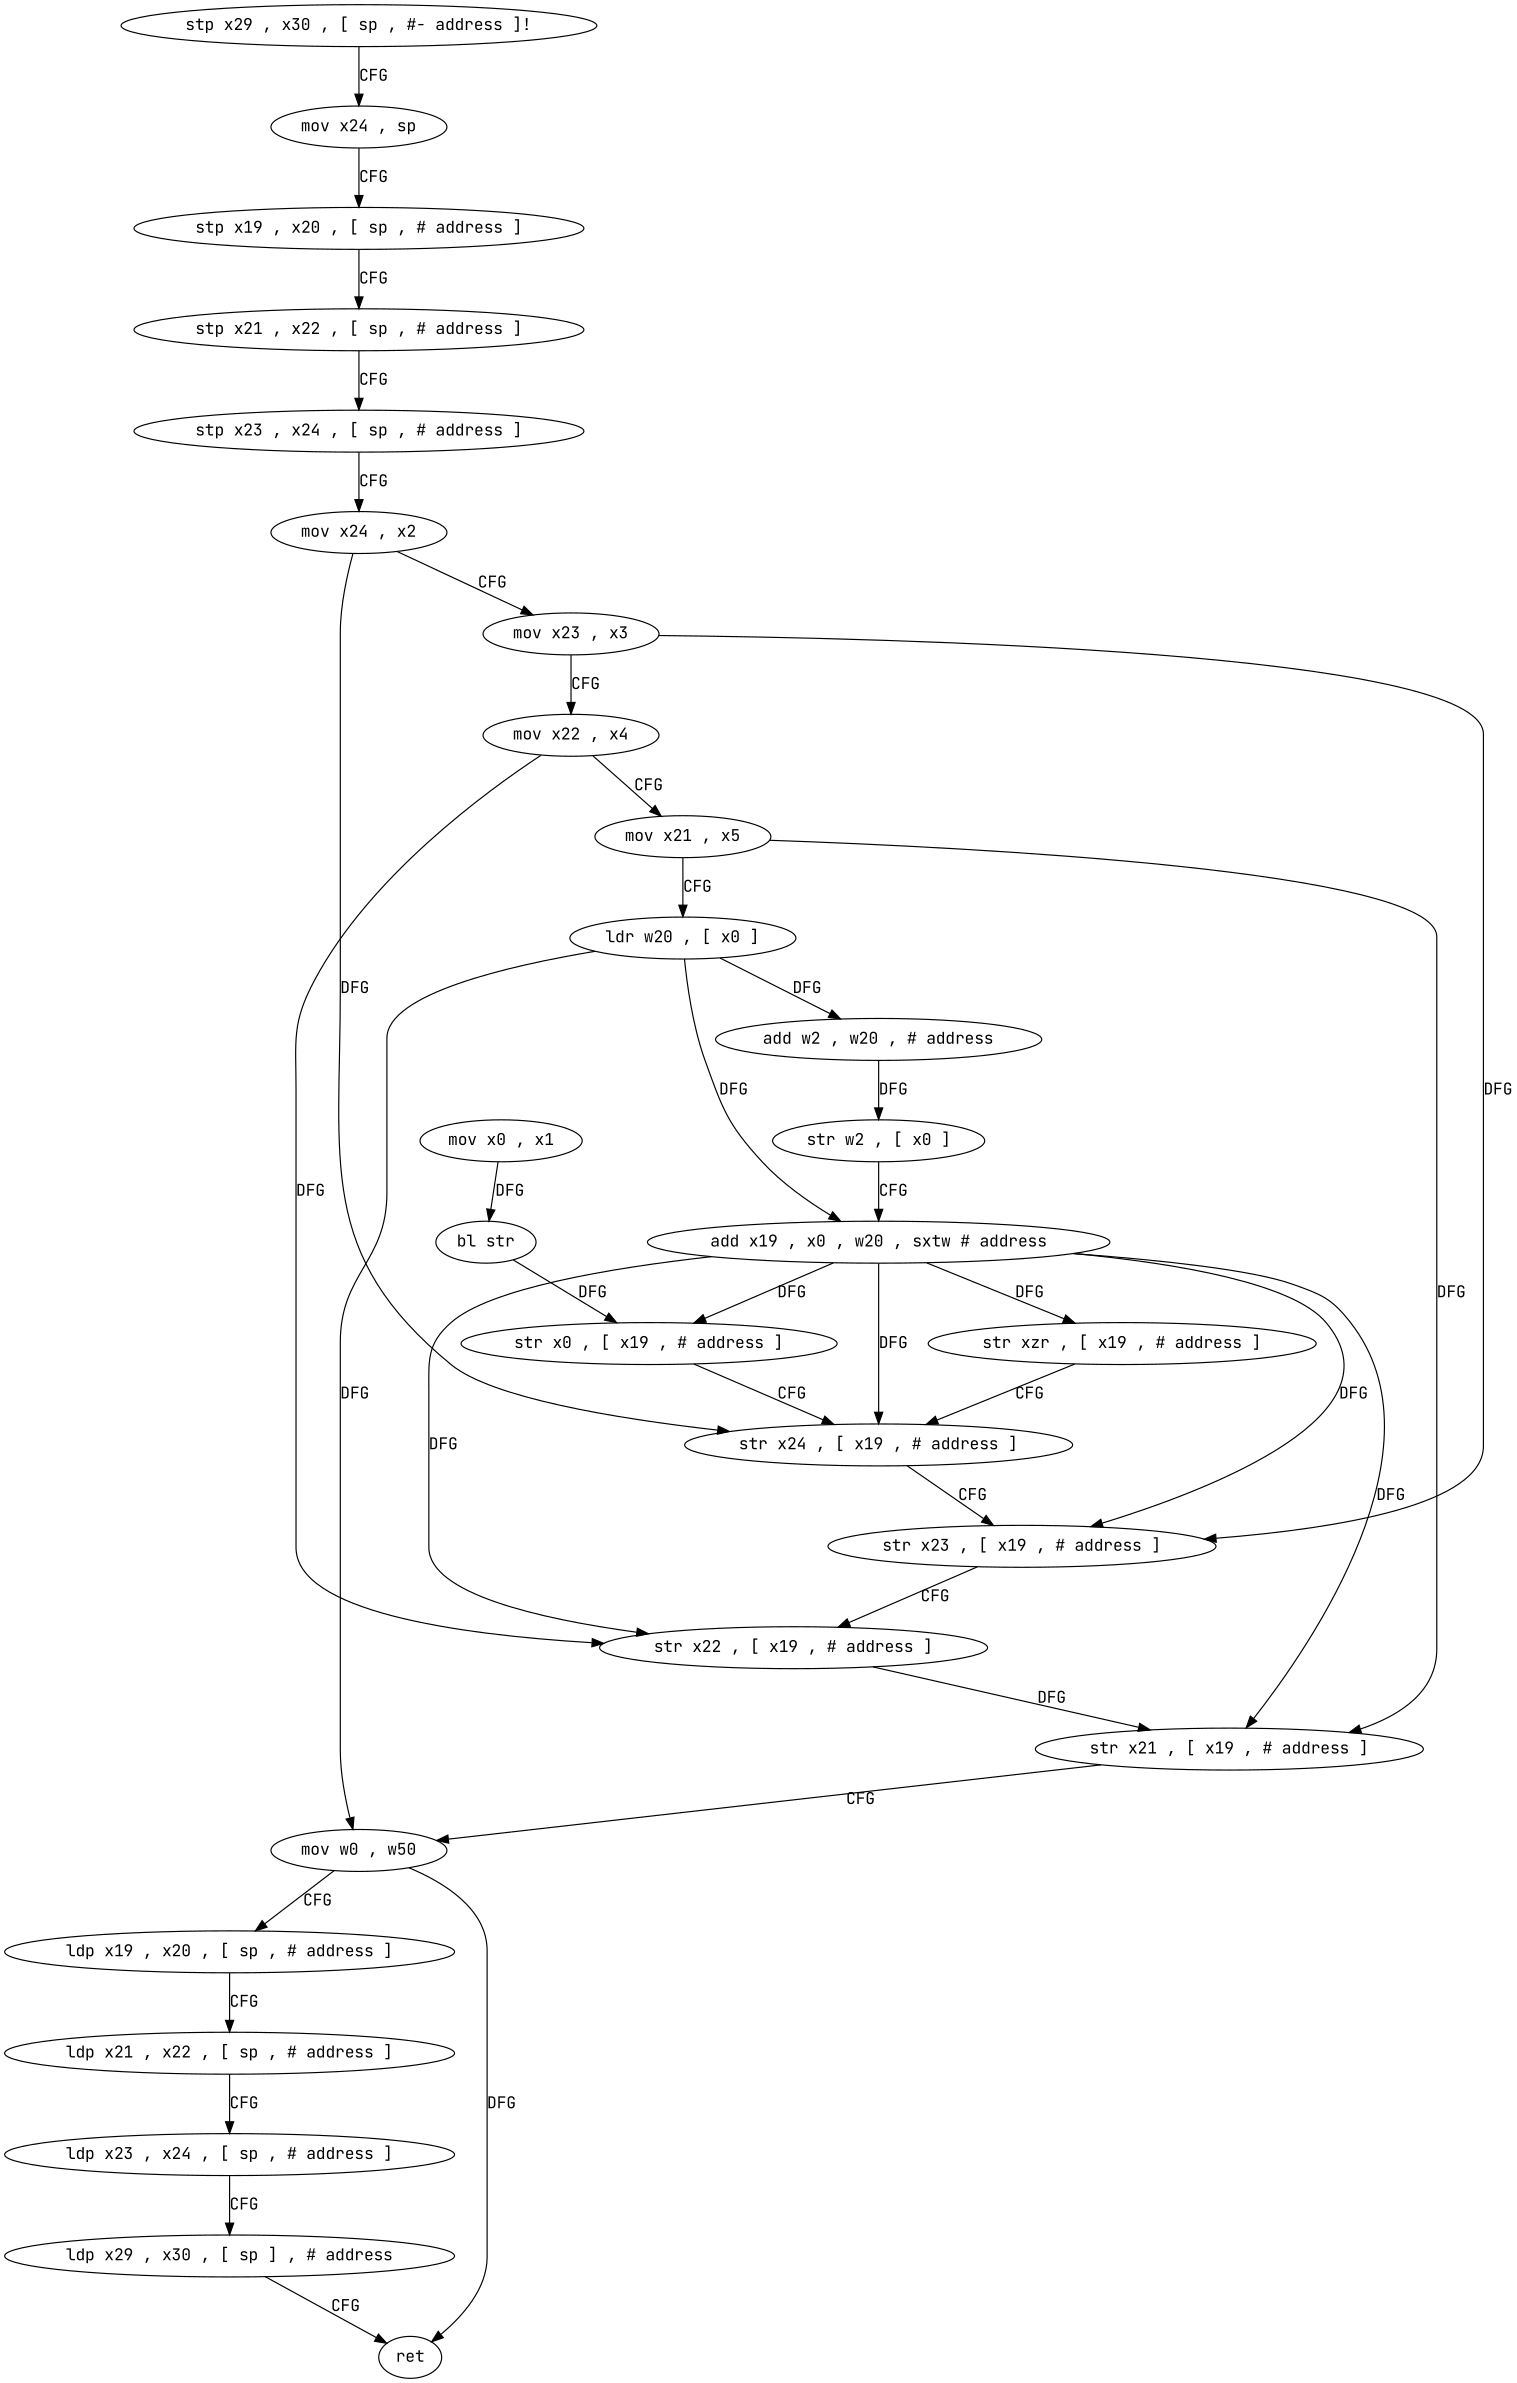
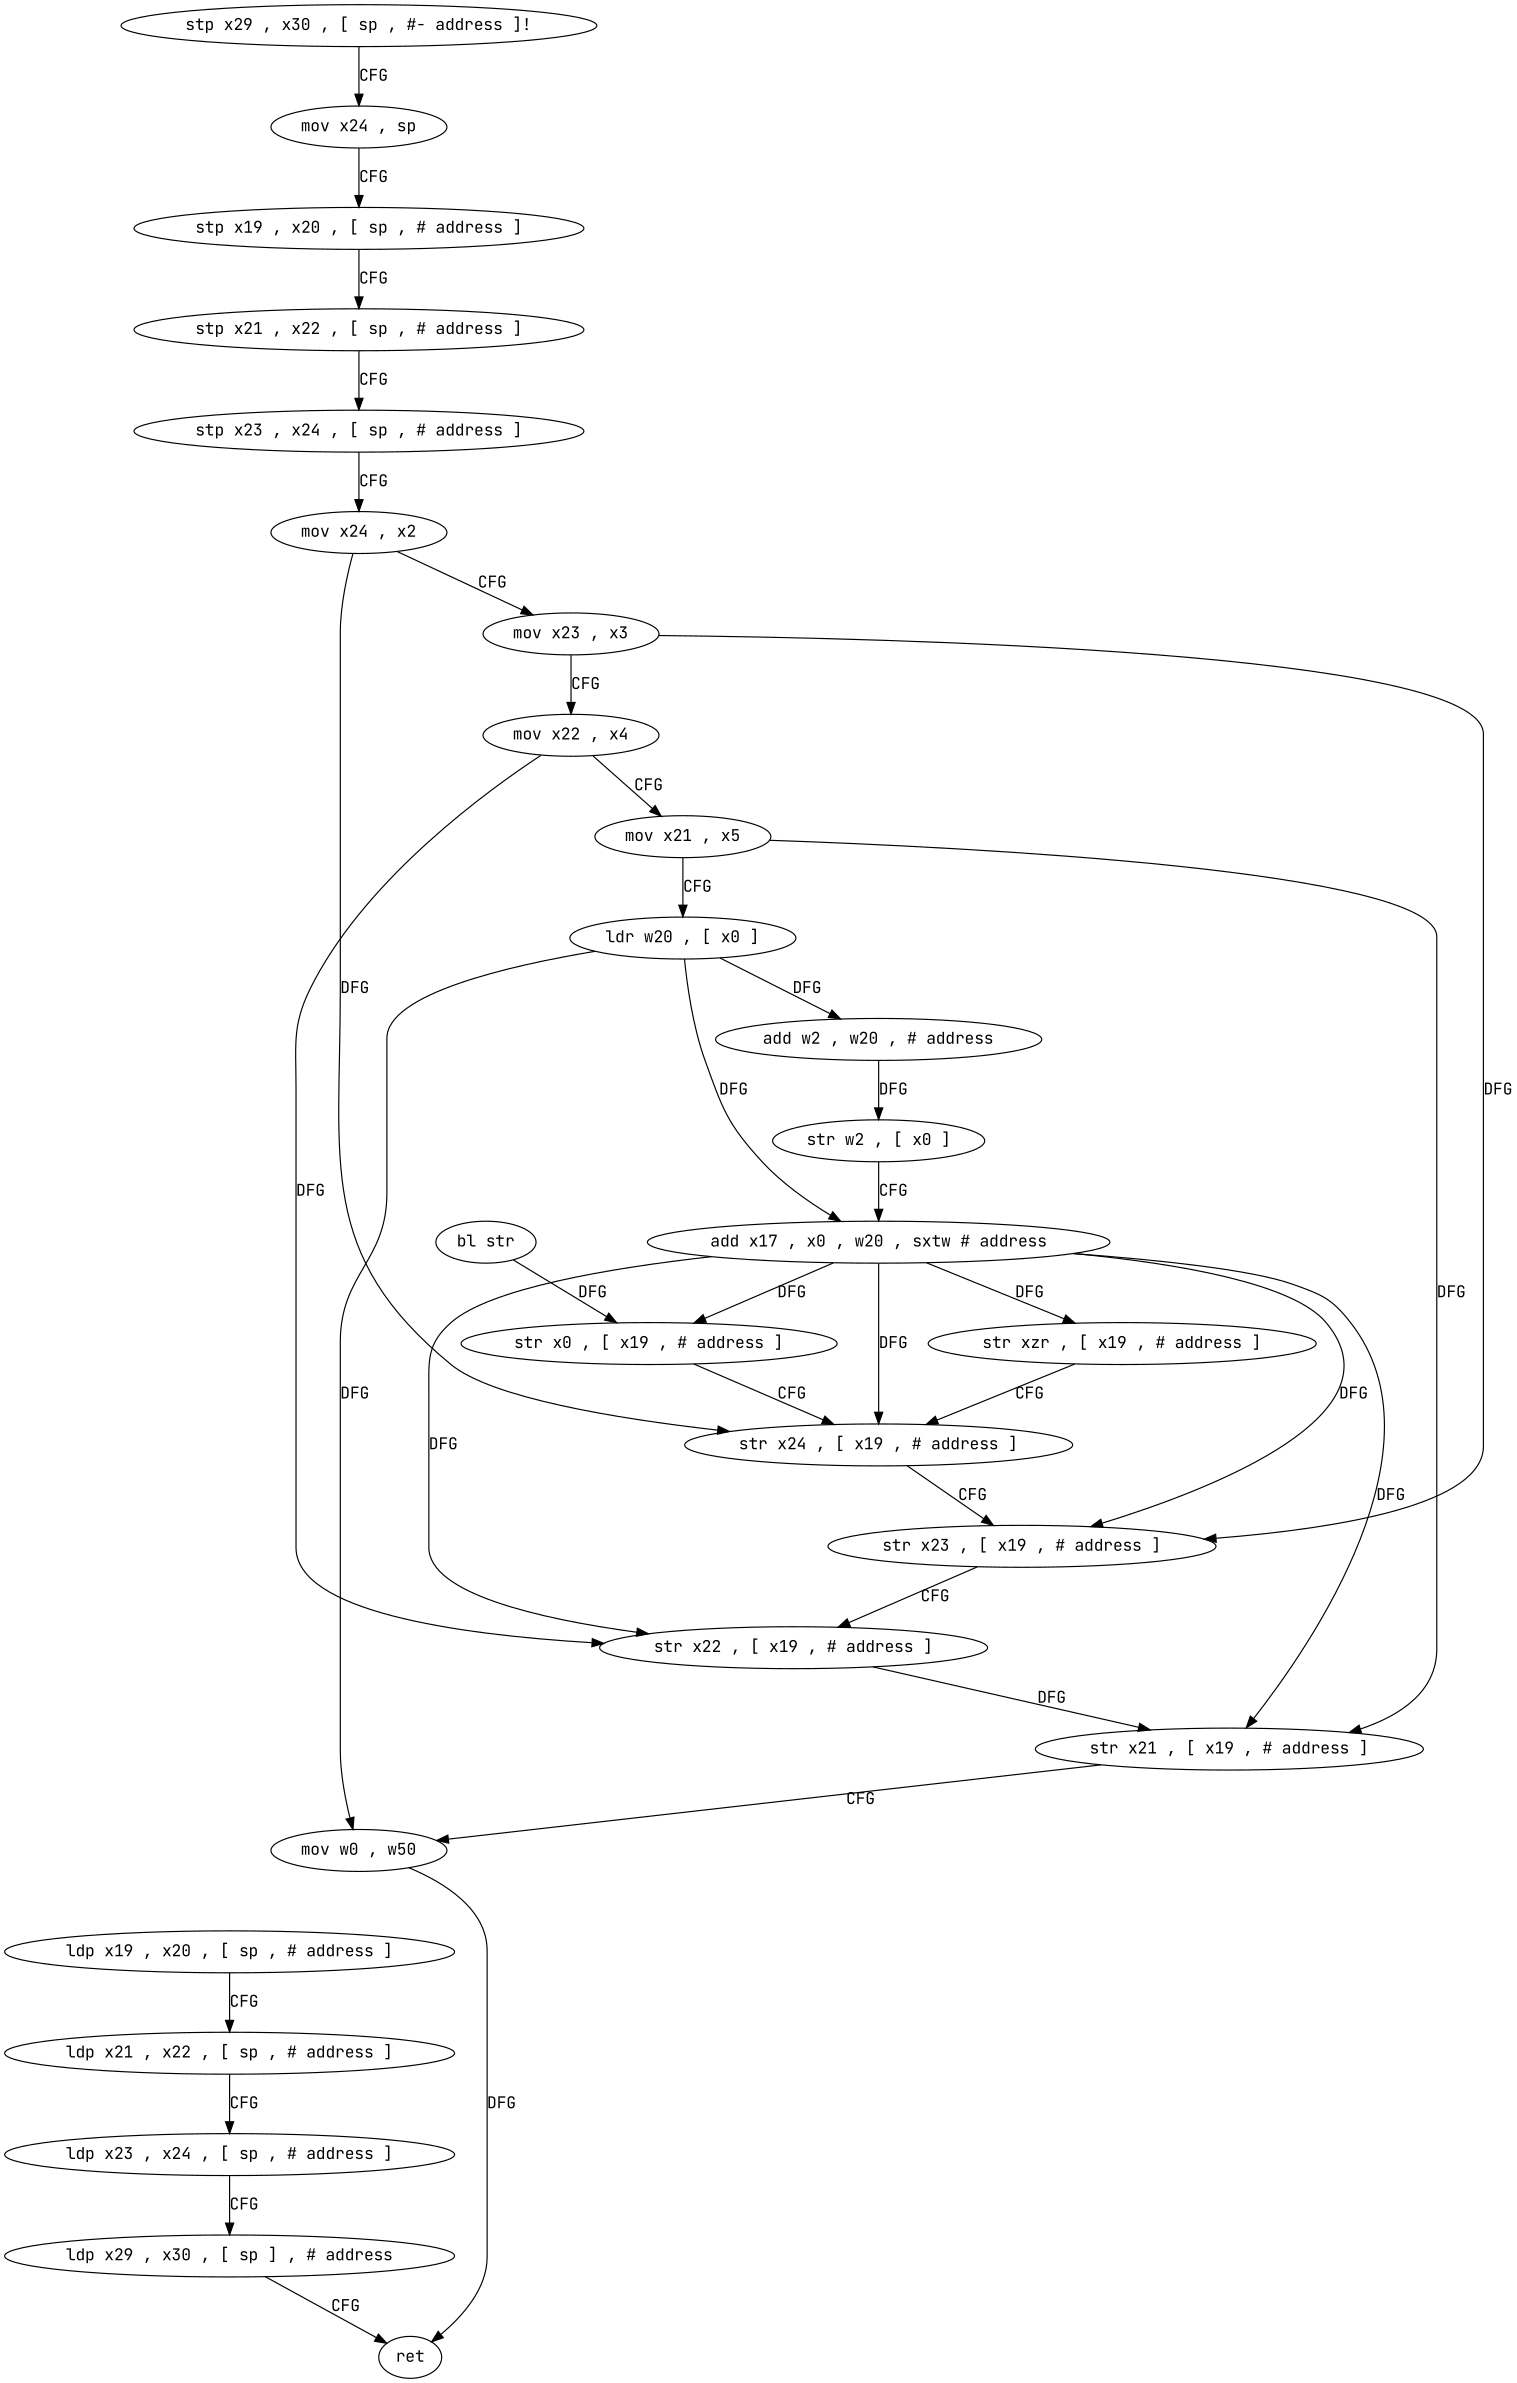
node "mov x0 , x1": removed
node "add x19 , x0 , w20 , sxtw # address": label "add x19 , x0 , w20 , sxtw # address" -> "add x17 , x0 , w20 , sxtw # address"
edge "mov w0 , w50" -> "ldp x19 , x20 , [ sp , # address ]": removed, label "CFG"
